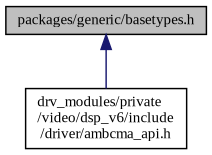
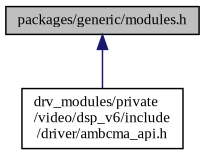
node "packages/generic/basetypes.h": label "packages/generic/basetypes.h" -> "packages/generic/modules.h"
